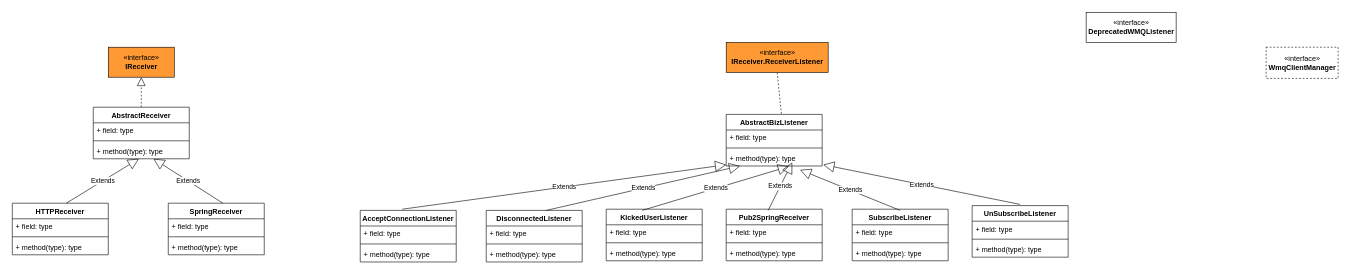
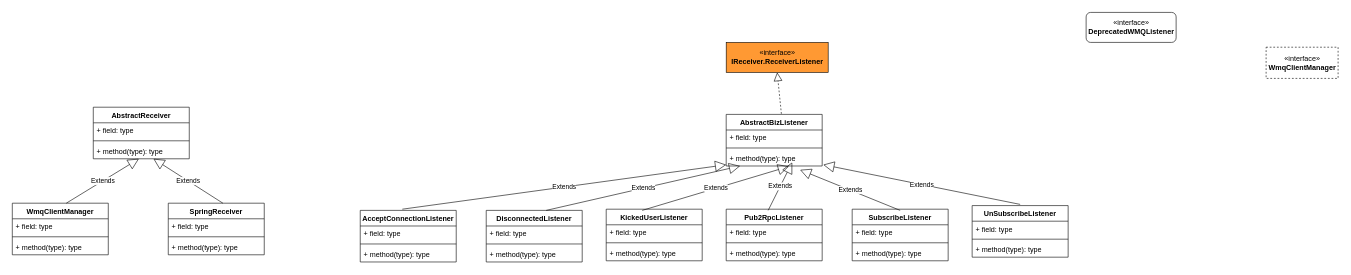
node "«interface» DeprecatedWMQListener": shape rectangle -> rounded rectangle
node "«interface» IReceiver": removed
edge "«interface» IReceiver.ReceiverListener" -- "AbstractBizListener": arrowhead none -> block
edge "AbstractReceiver" -> "«interface» IReceiver": removed
node "HTTPReceiver": label "HTTPReceiver" -> "WmqClientManager"
node "Pub2SpringReceiver": label "Pub2SpringReceiver" -> "Pub2RpcListener"
